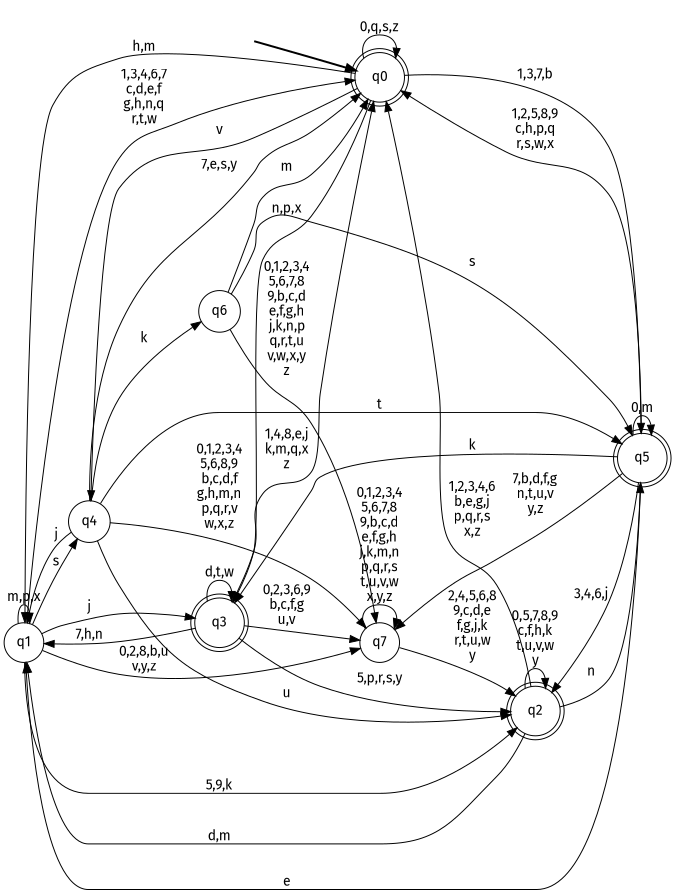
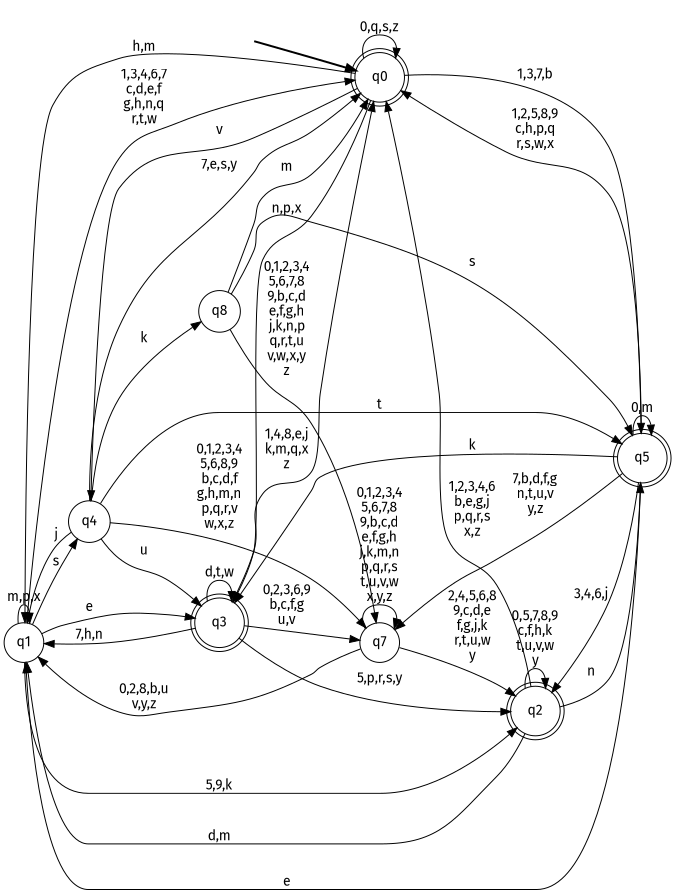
node "q6": label "q6" -> "q8"
edge "q1" -> "q3": label "j" -> "e"
edge "q1" -> "q7": reversed
edge "q4" -> "q2": now "q4" -> "q3"
